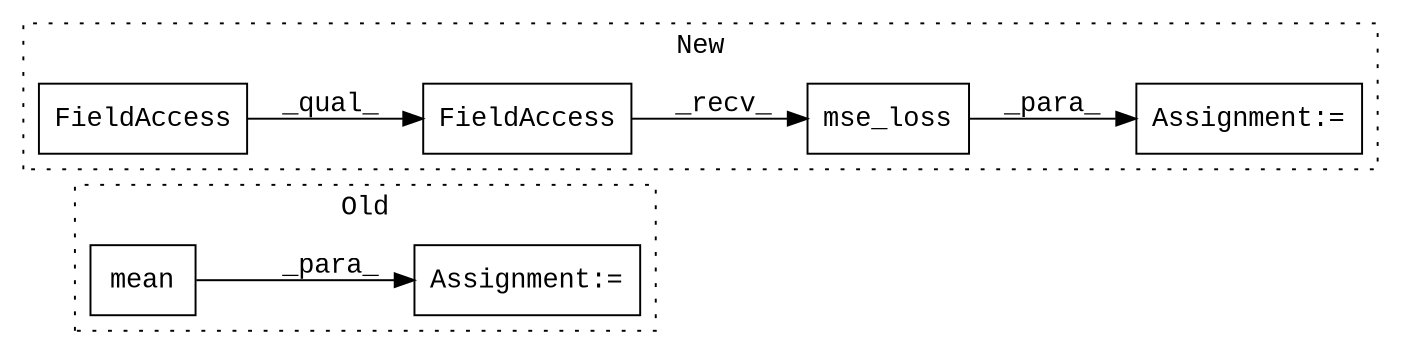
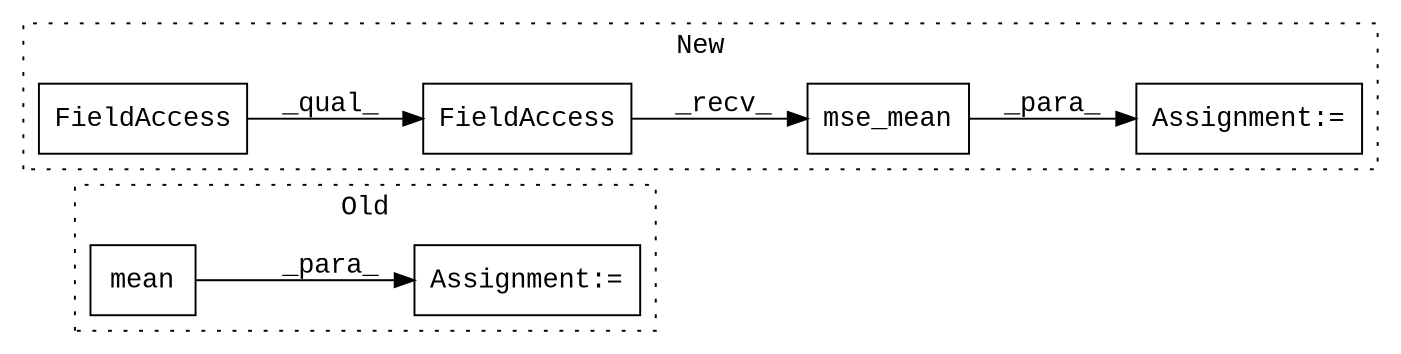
node "mse_loss": label "mse_loss" -> "mse_mean"
